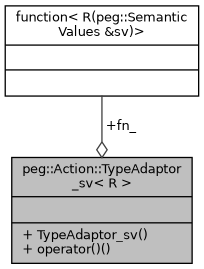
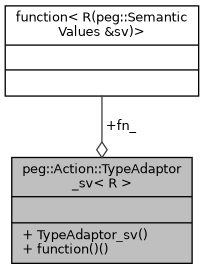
node "peg::Action::TypeAdaptor": text "+ operator()()" -> "+ function()()"
